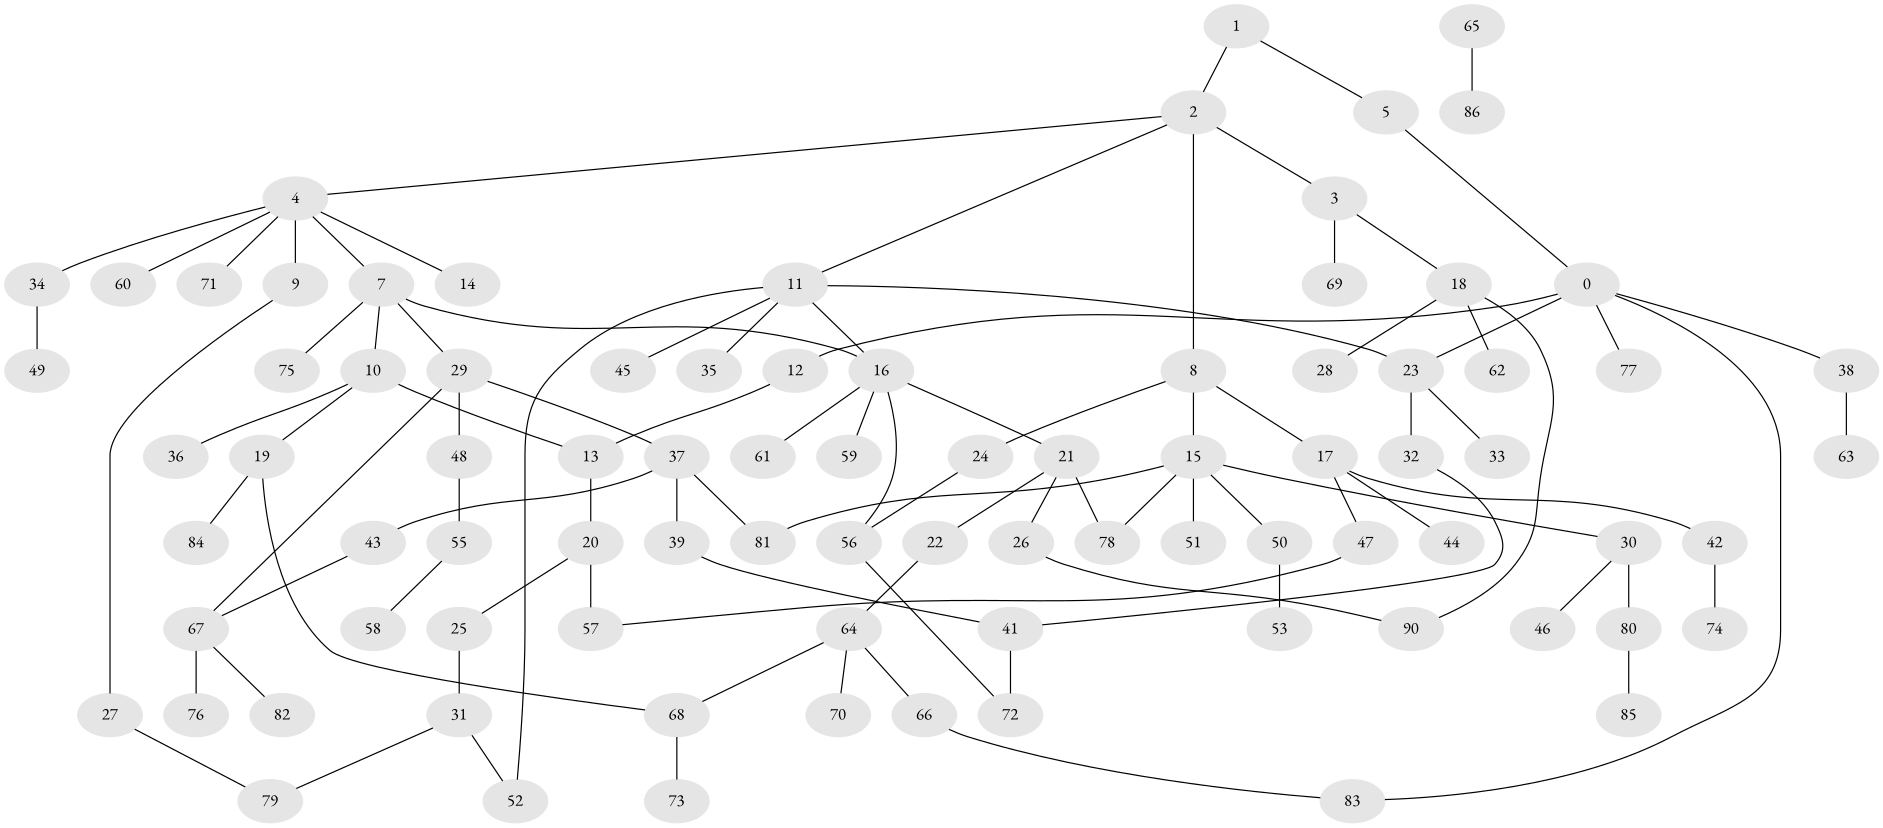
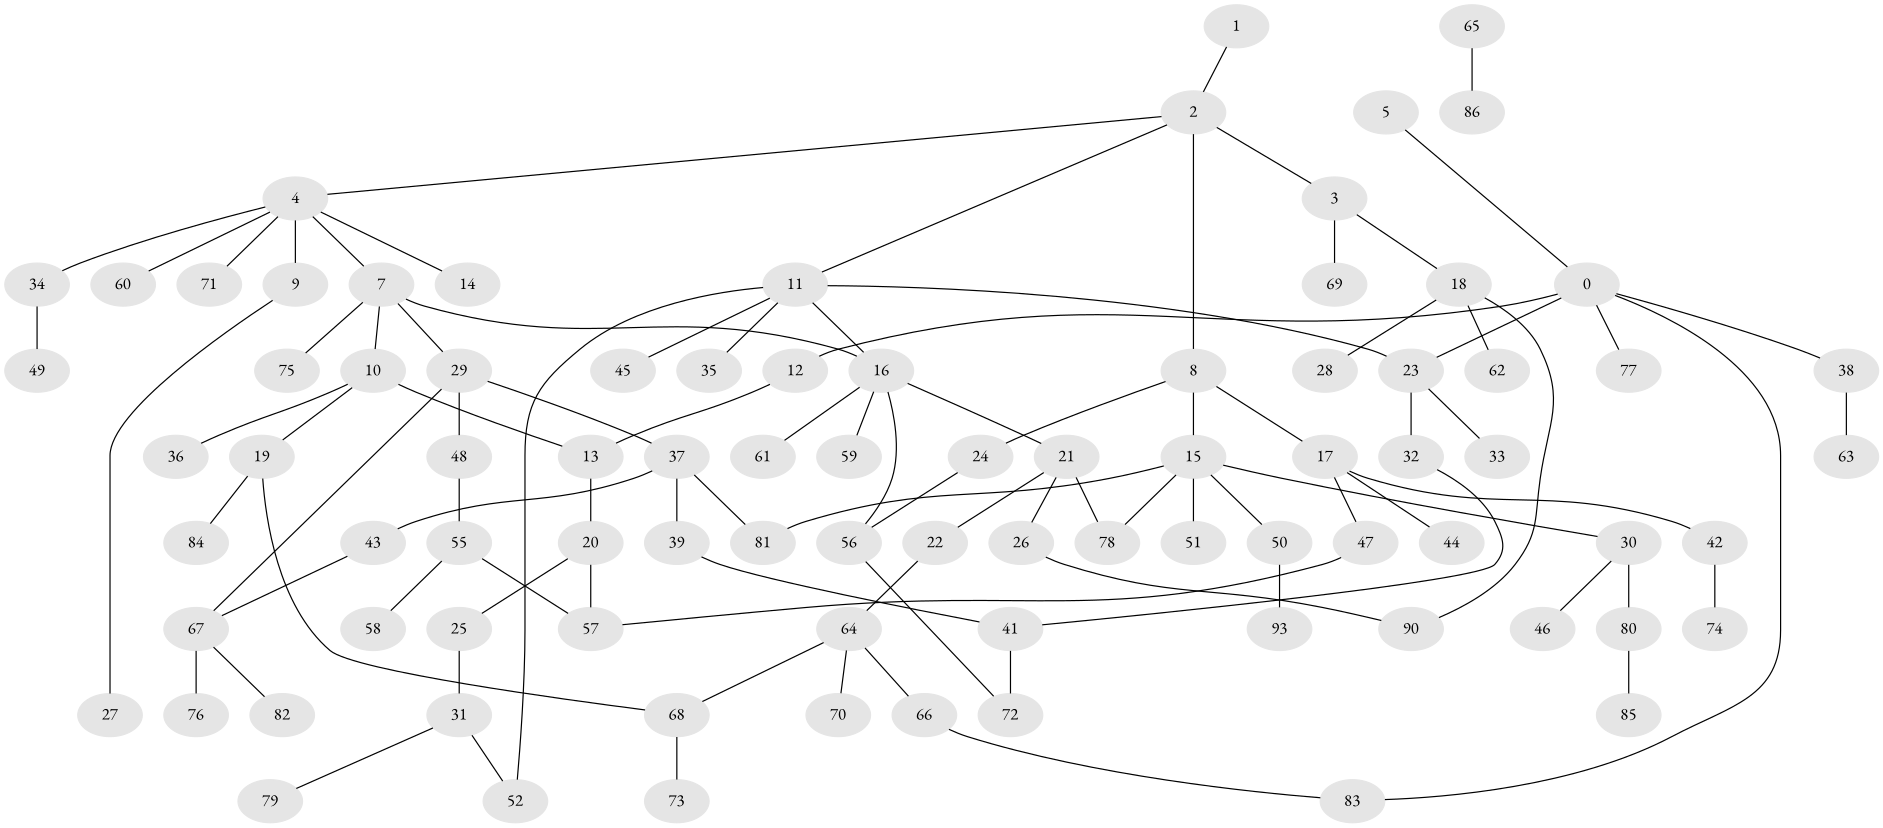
edge "1" -- "5": removed
edge "55" -- "57": added
node "53": label "53" -> "93"
edge "27" -- "79": removed
